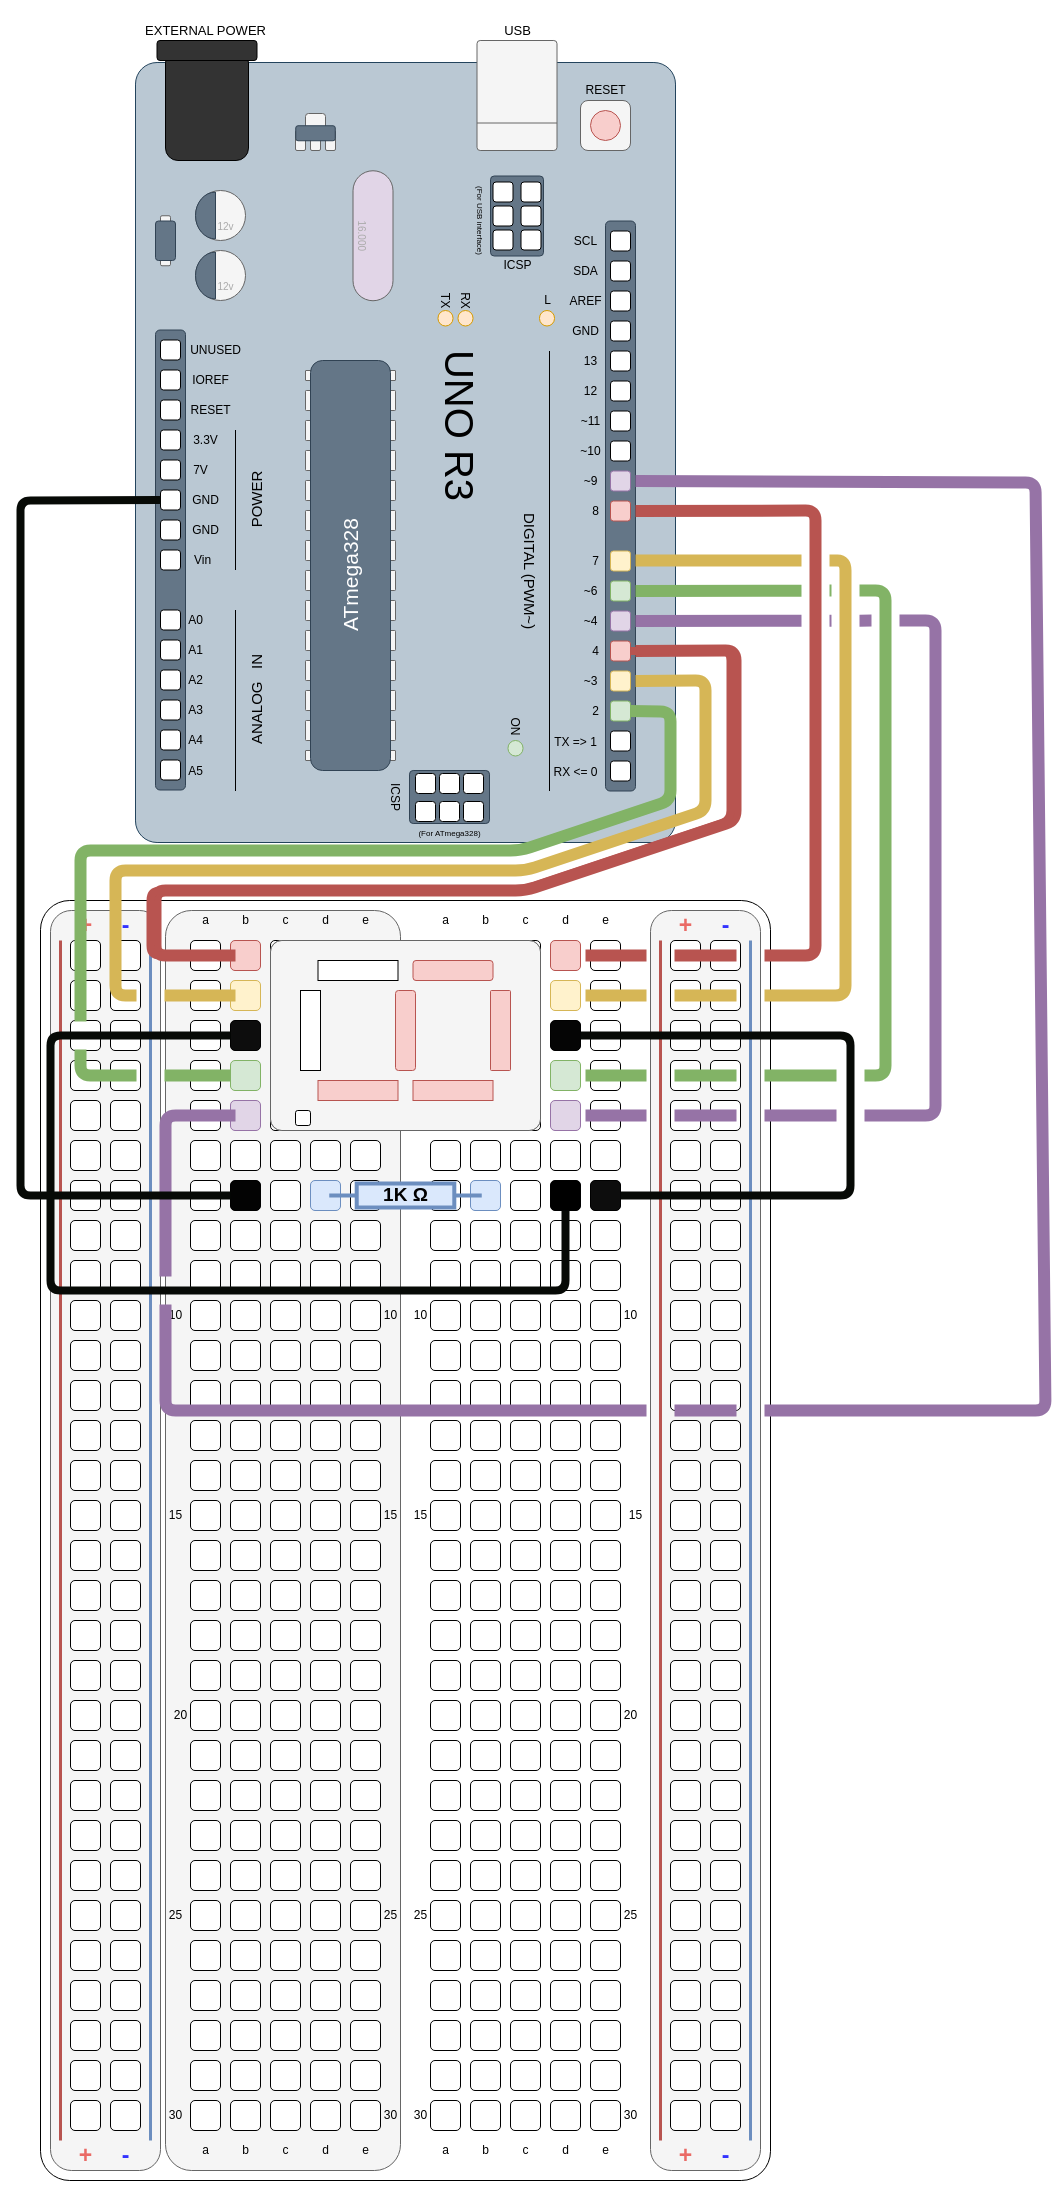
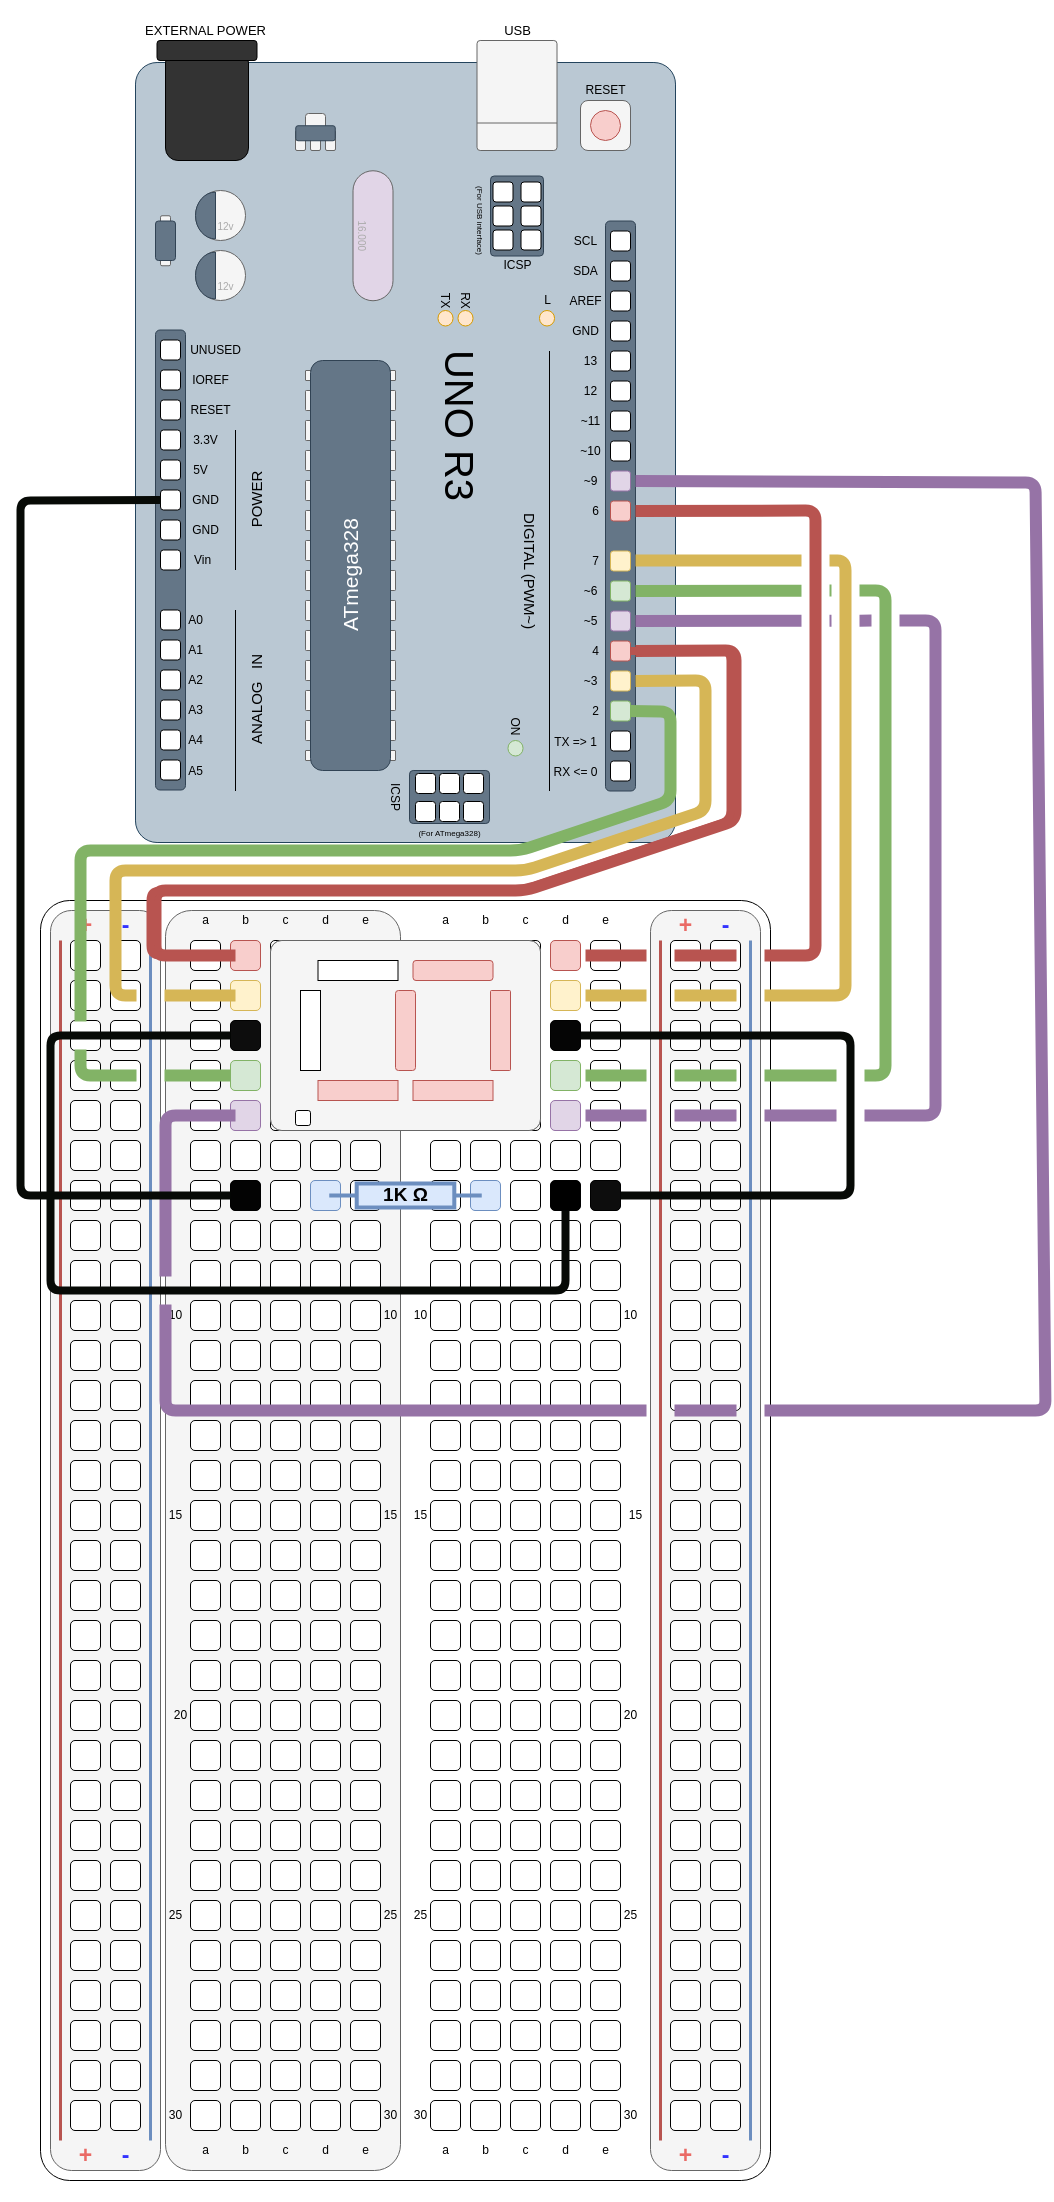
node "7V": label "7V" -> "5V"
node "8": label "8" -> "6"
node "~4": label "~4" -> "~5"
